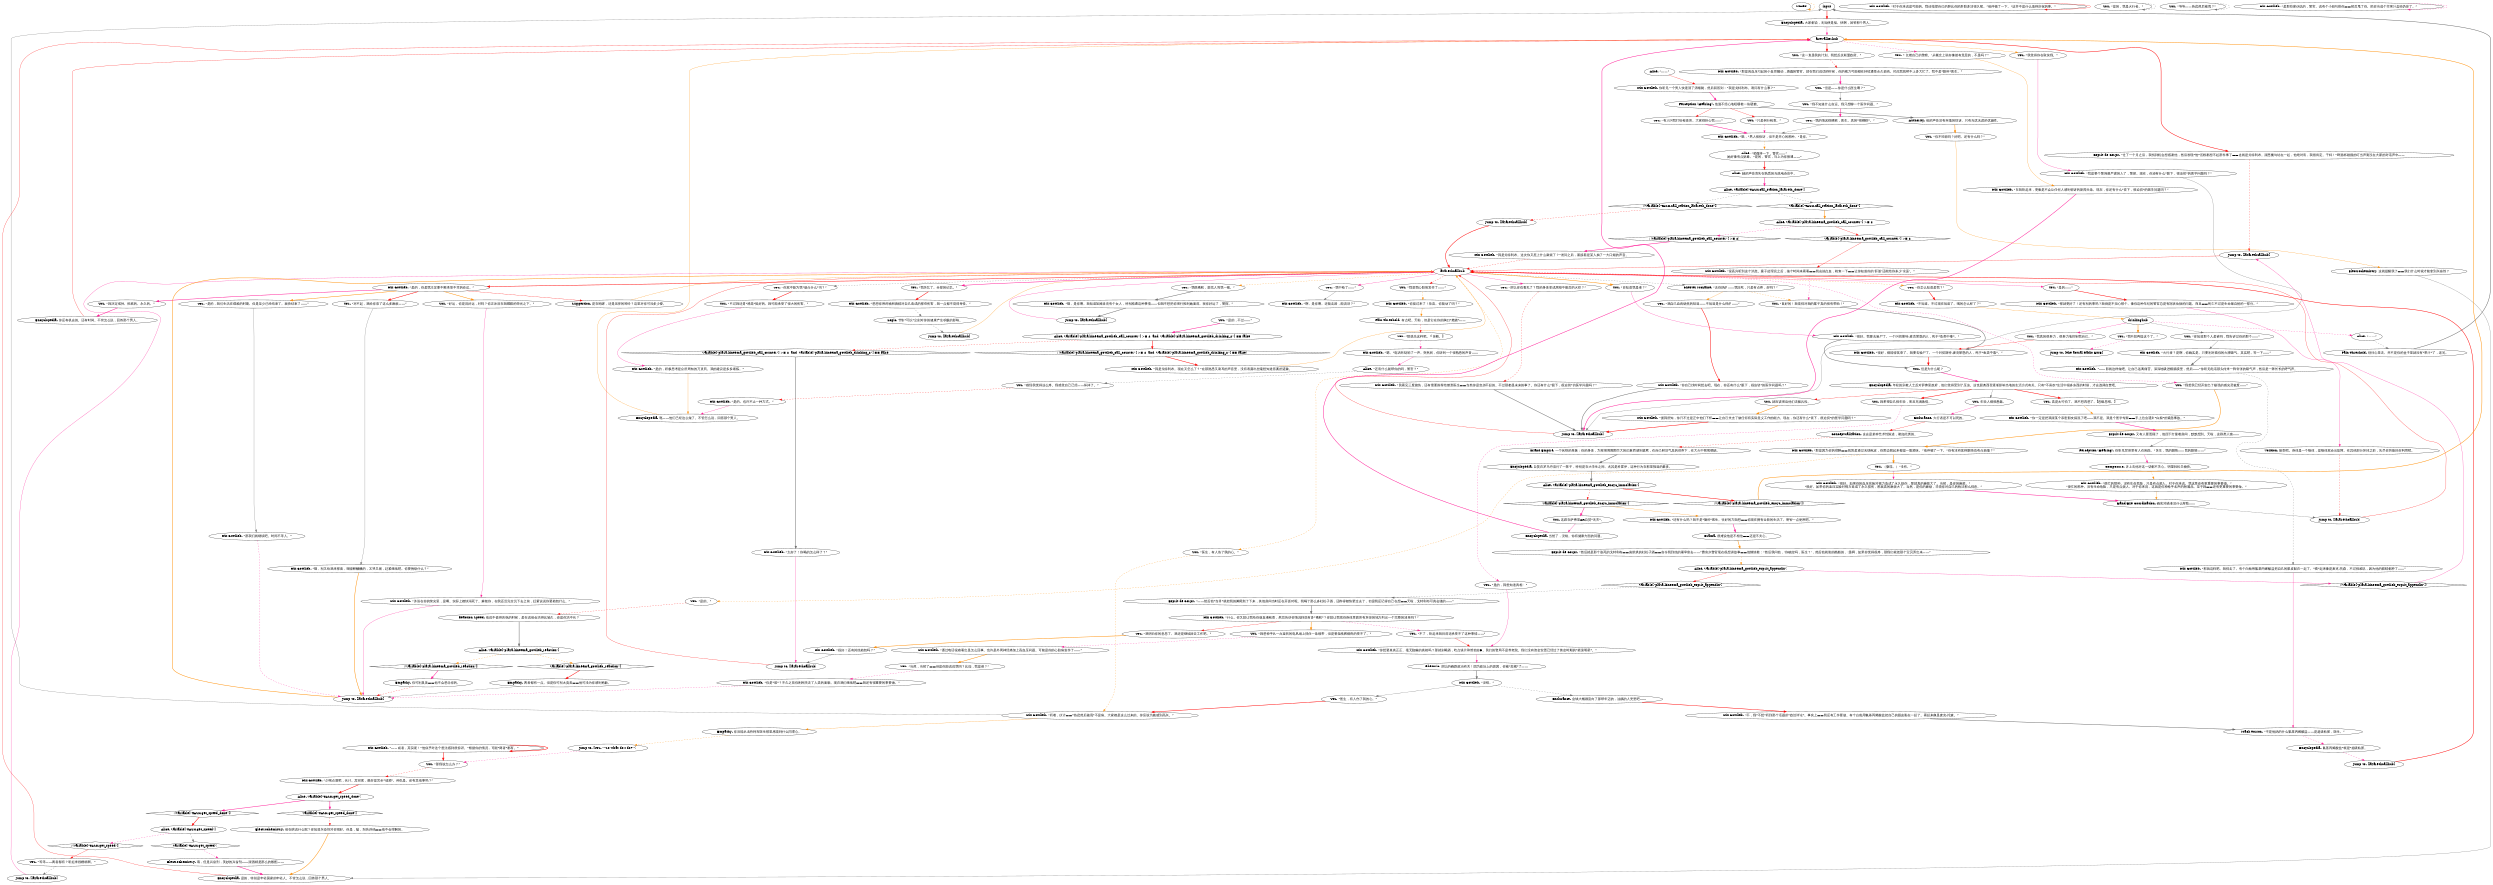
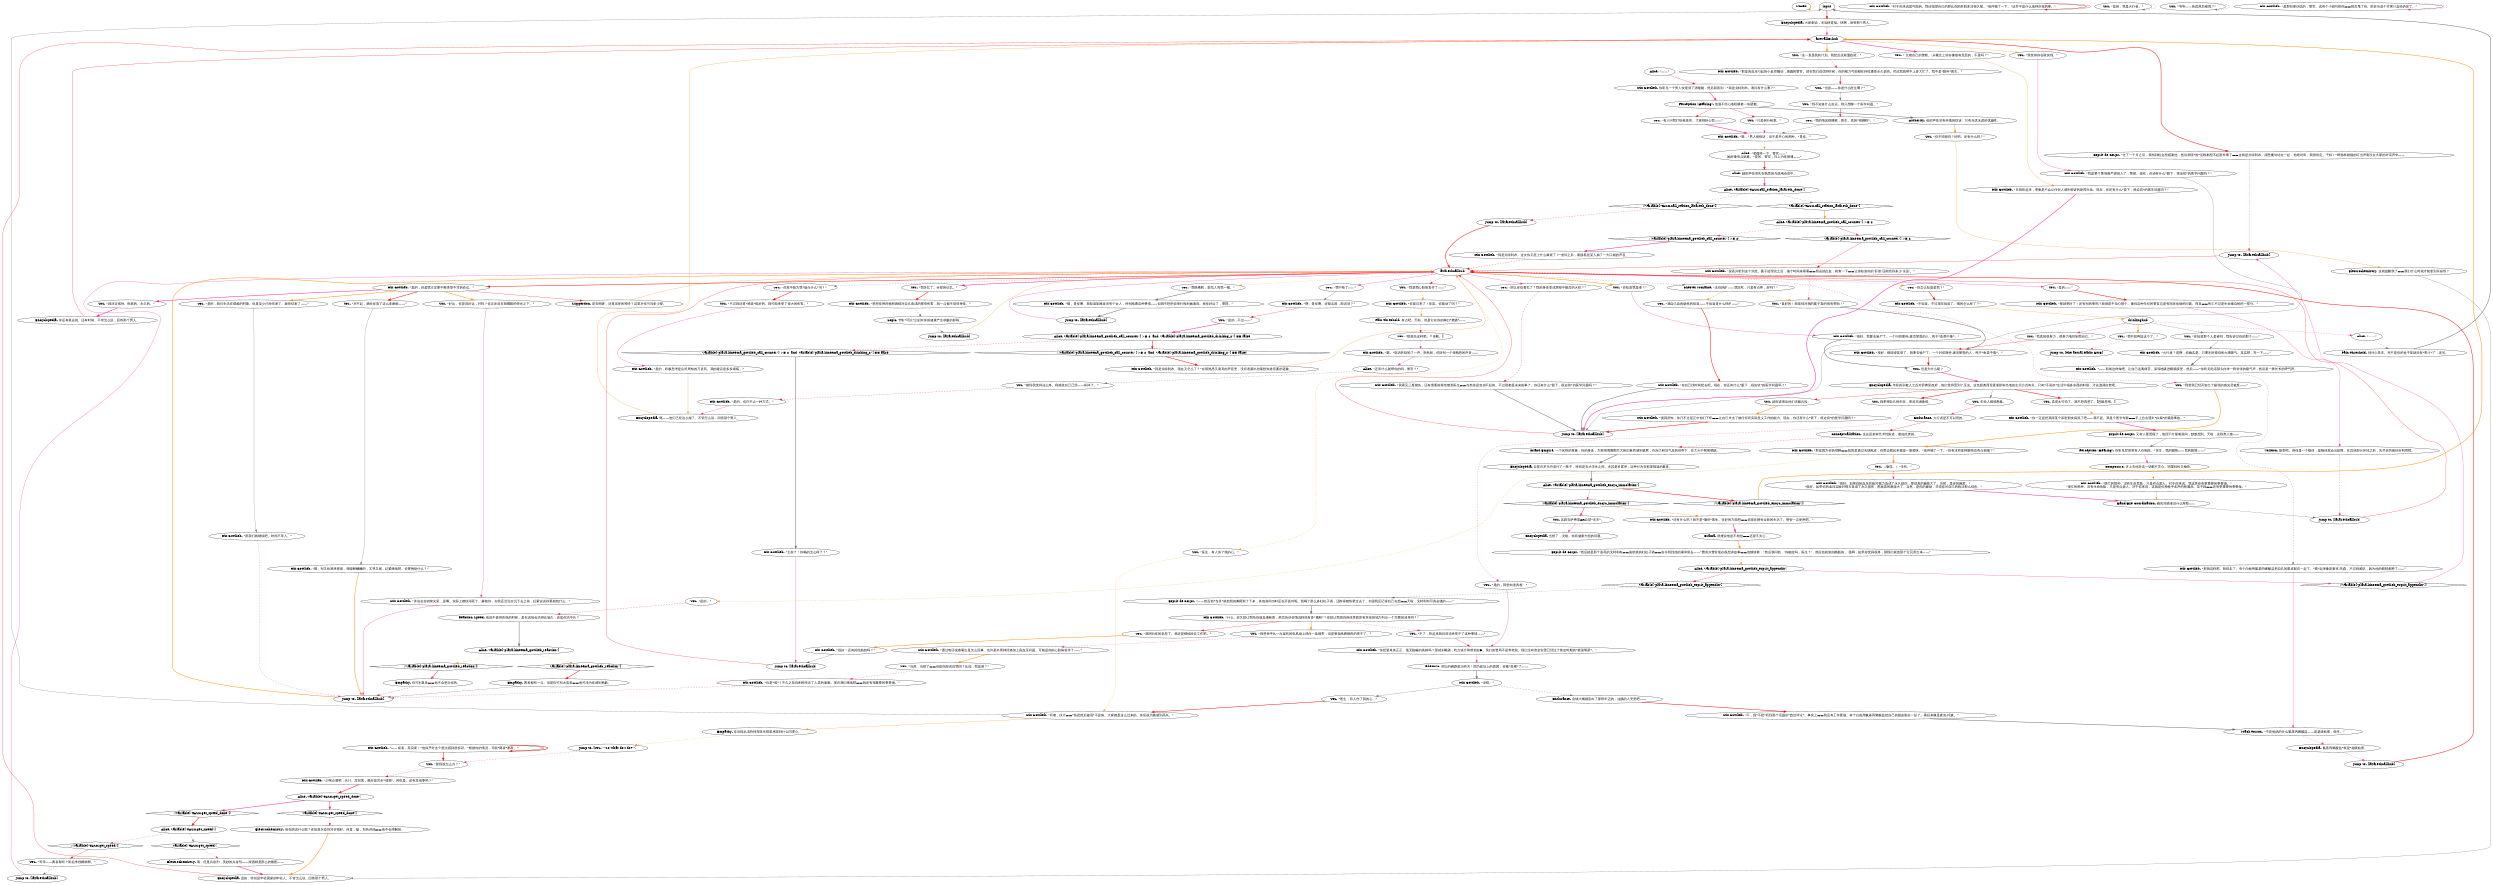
edge "firewalkerhub" -> "You: “这一直是我的计划。我想反抗联盟政府。”": color red -> darkorange
edge "firewalkerhub" -> "You: “‘点燃自己的警察。’从概念上讲好像挺有意思的，不是吗？”": style dashed -> bold
edge "Nix Gottlieb: “啊，是你啊。还能走路，能说话？”" -> "You: “是的，不过……”": added
edge "Encyclopedia: 当然了，没错。你有健康方面的问题。" -> "firewalkerhub": removed
